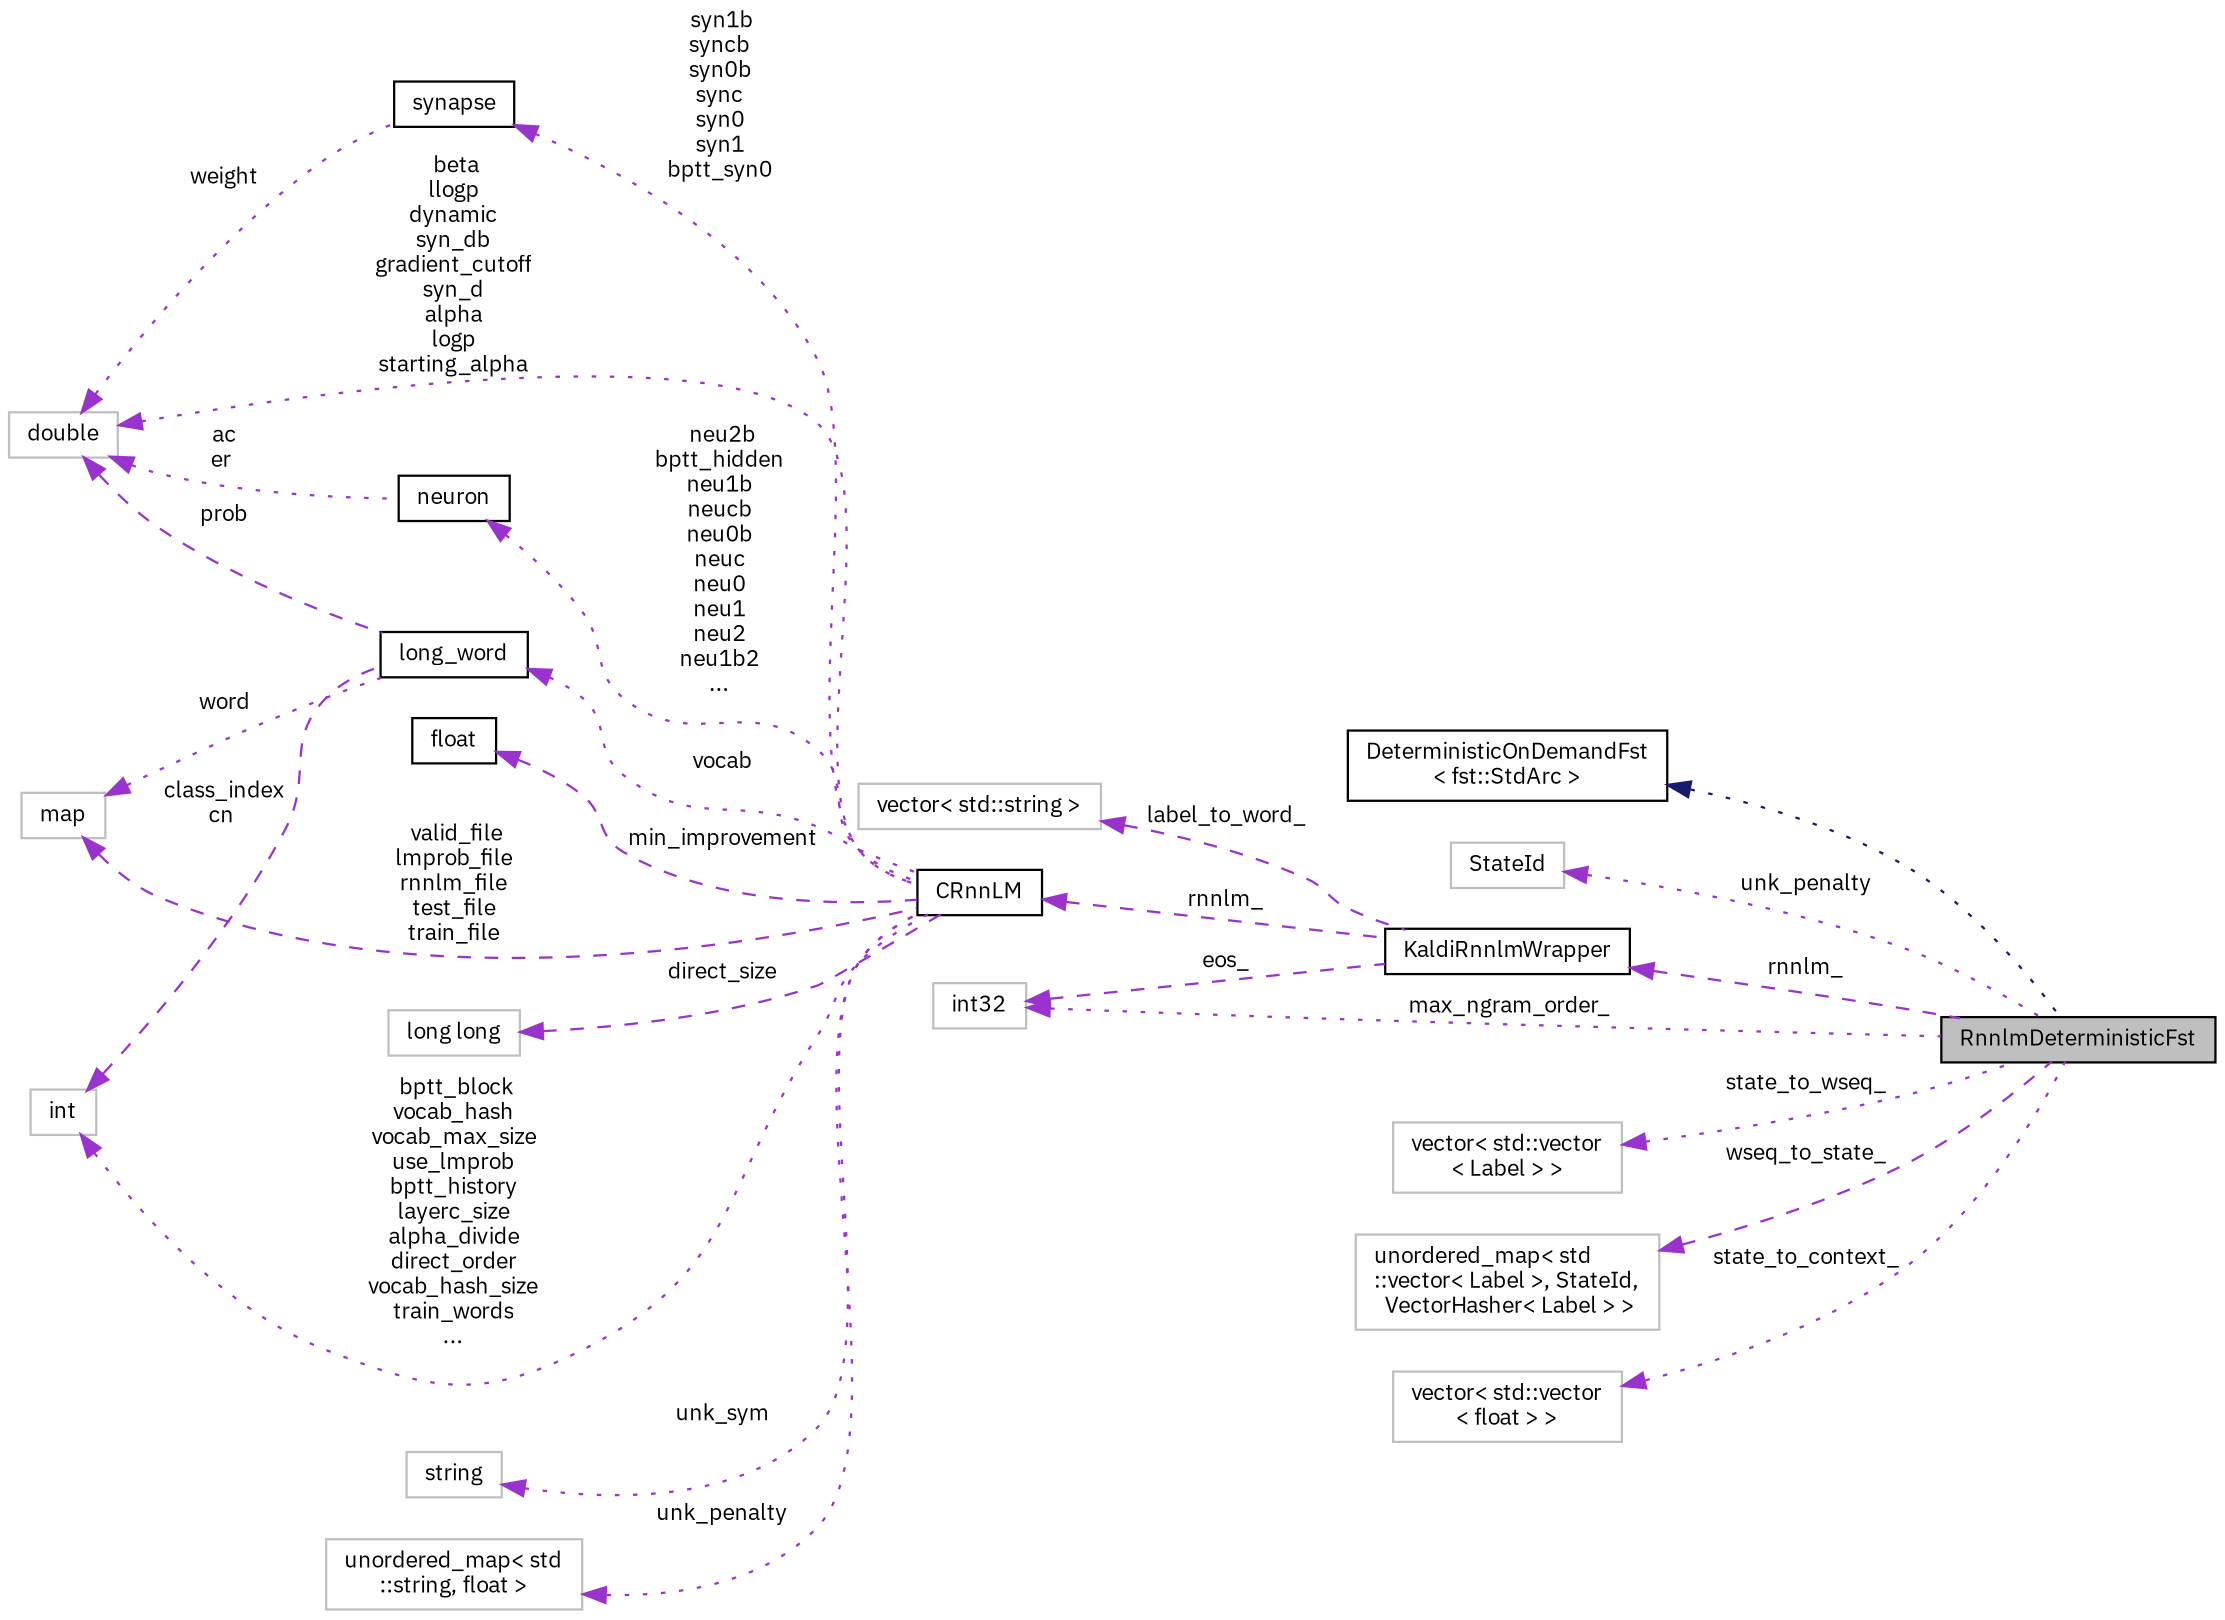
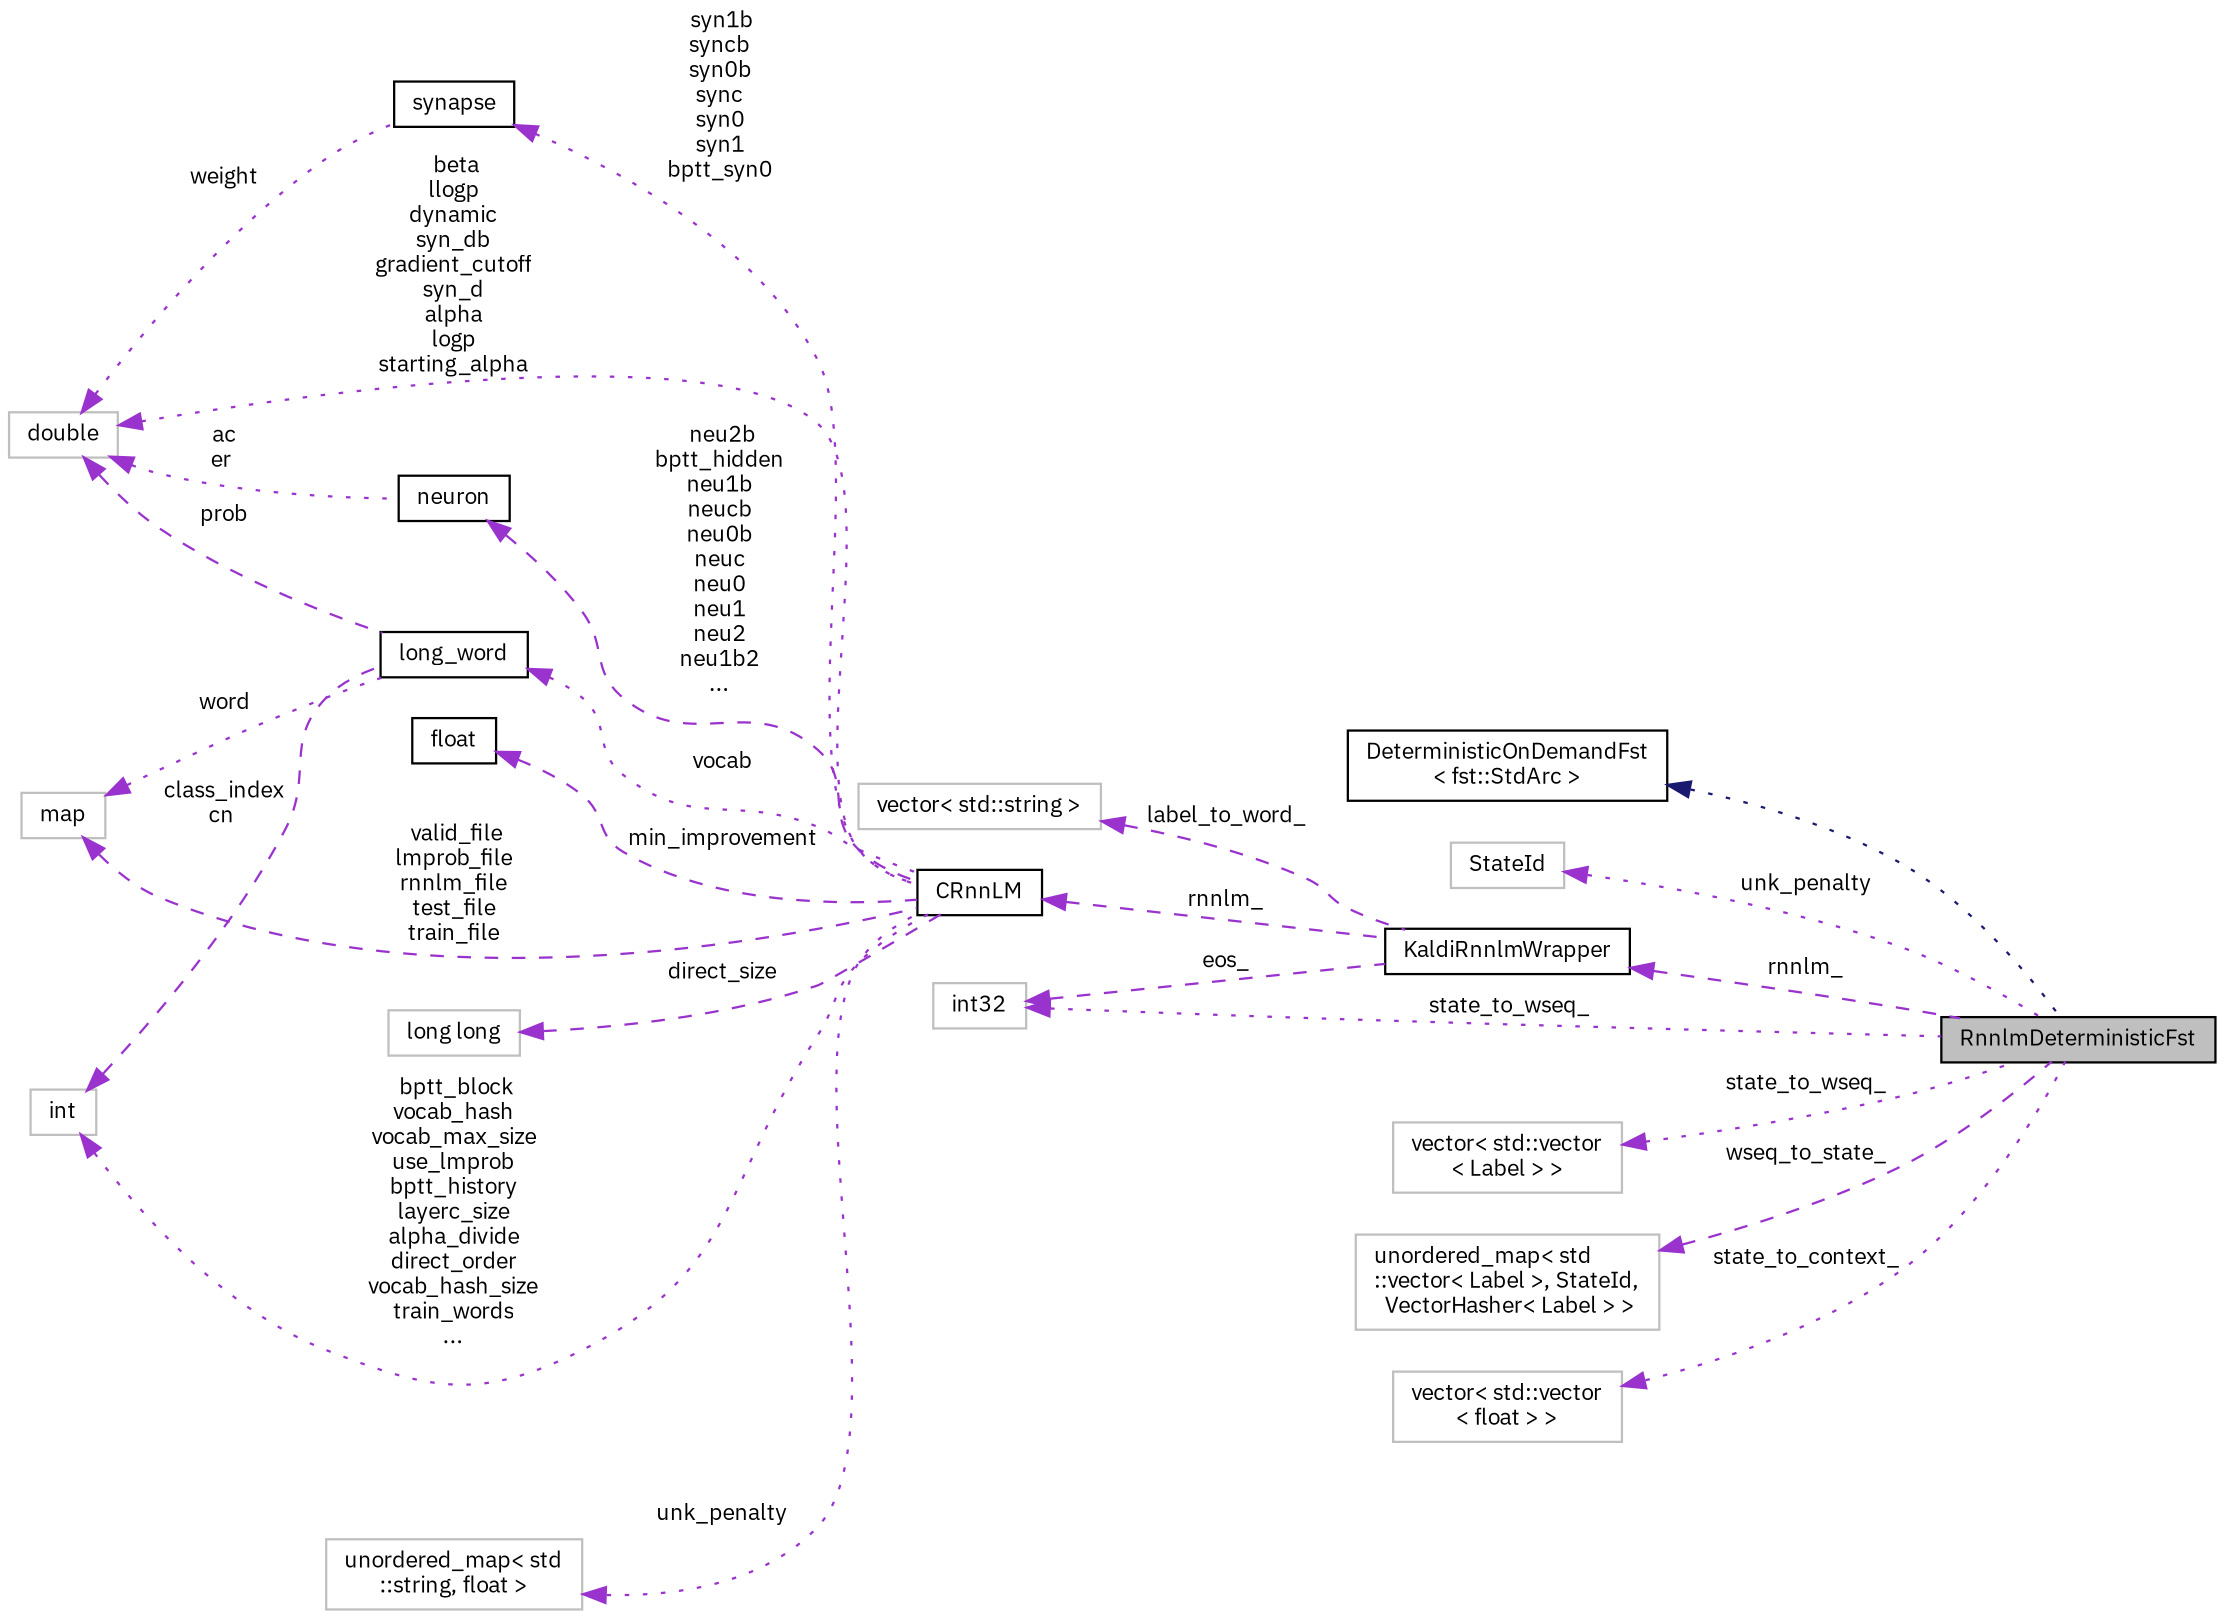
edge "CRnnLM" -> "neuron": style dotted -> dashed
edge "RnnlmDeterministicFst" -> "int32": label " max_ngram_order_" -> " state_to_wseq_"
node "string": removed
